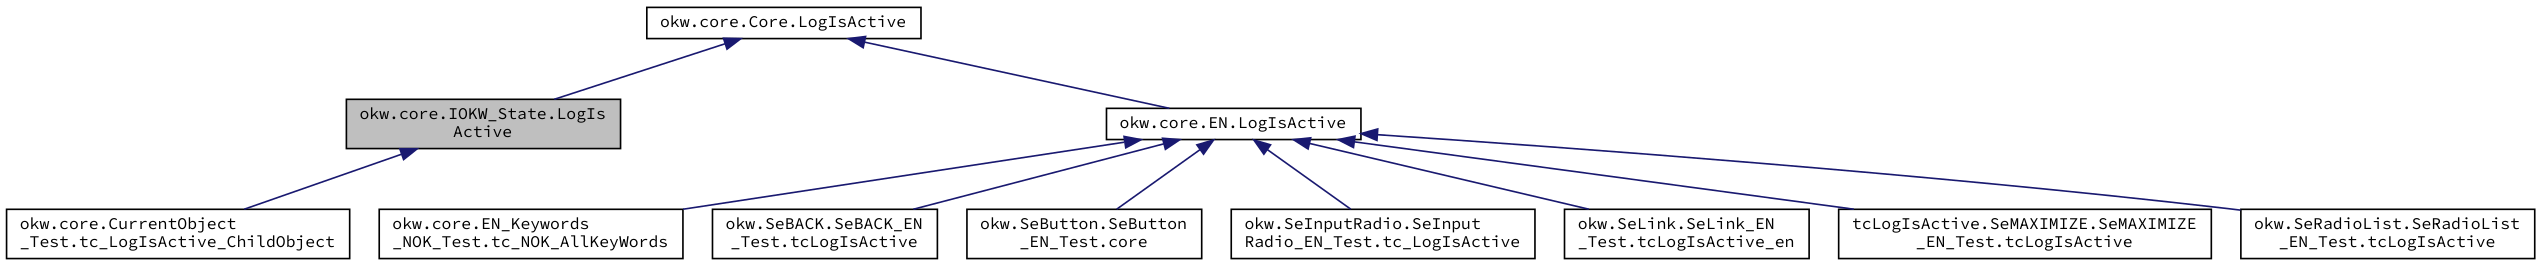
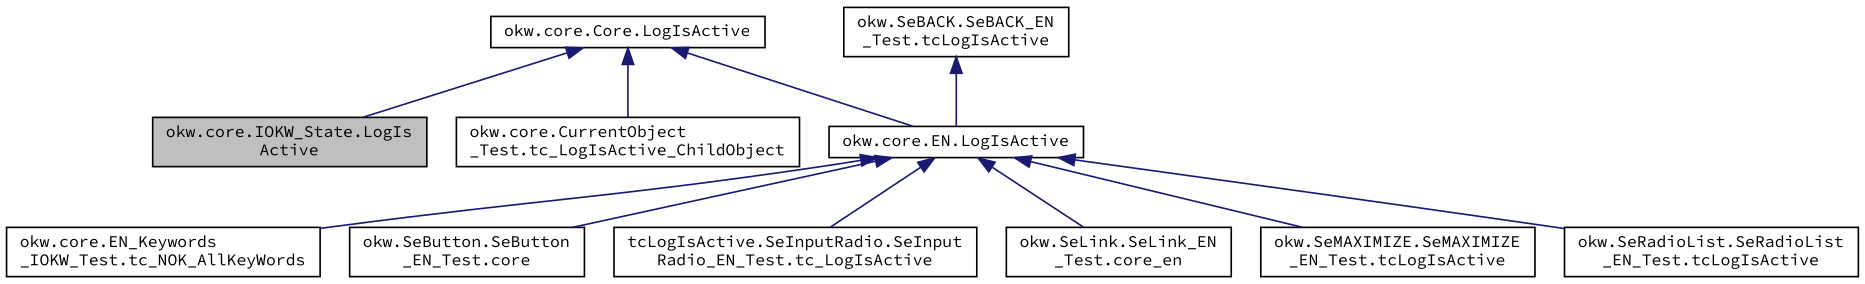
edge "okw.SeBACK.SeBACK_EN _Test.tcLogIsActive" -> "okw.core.EN.LogIsActive": reversed
edge "okw.core.CurrentObject _Test.tc_LogIsActive_ChildObject" -> "okw.core.IOKW_State.LogIs Active": now "okw.core.CurrentObject _Test.tc_LogIsActive_ChildObject" -> "okw.core.Core.LogIsActive"
node "okw.core.EN_Keywords _NOK_Test.tc_NOK_AllKeyWords": label "okw.core.EN_Keywords _NOK_Test.tc_NOK_AllKeyWords" -> "okw.core.EN_Keywords _IOKW_Test.tc_NOK_AllKeyWords"
node "okw.SeInputRadio.SeInput Radio_EN_Test.tc_LogIsActive": label "okw.SeInputRadio.SeInput Radio_EN_Test.tc_LogIsActive" -> "tcLogIsActive.SeInputRadio.SeInput Radio_EN_Test.tc_LogIsActive"
node "okw.SeLink.SeLink_EN _Test.tcLogIsActive_en": label "okw.SeLink.SeLink_EN _Test.tcLogIsActive_en" -> "okw.SeLink.SeLink_EN _Test.core_en"
node "tcLogIsActive.SeMAXIMIZE.SeMAXIMIZE _EN_Test.tcLogIsActive": label "tcLogIsActive.SeMAXIMIZE.SeMAXIMIZE _EN_Test.tcLogIsActive" -> "okw.SeMAXIMIZE.SeMAXIMIZE _EN_Test.tcLogIsActive"
